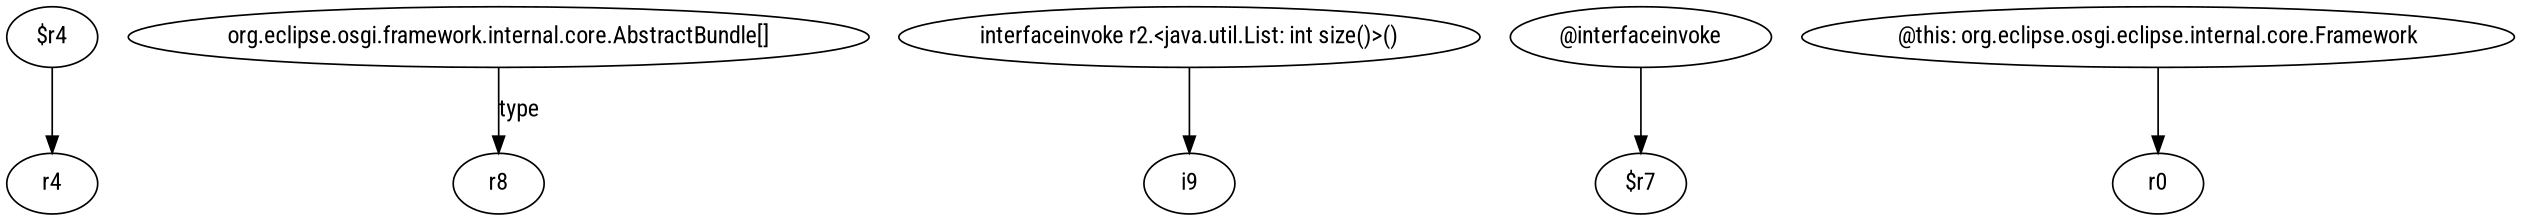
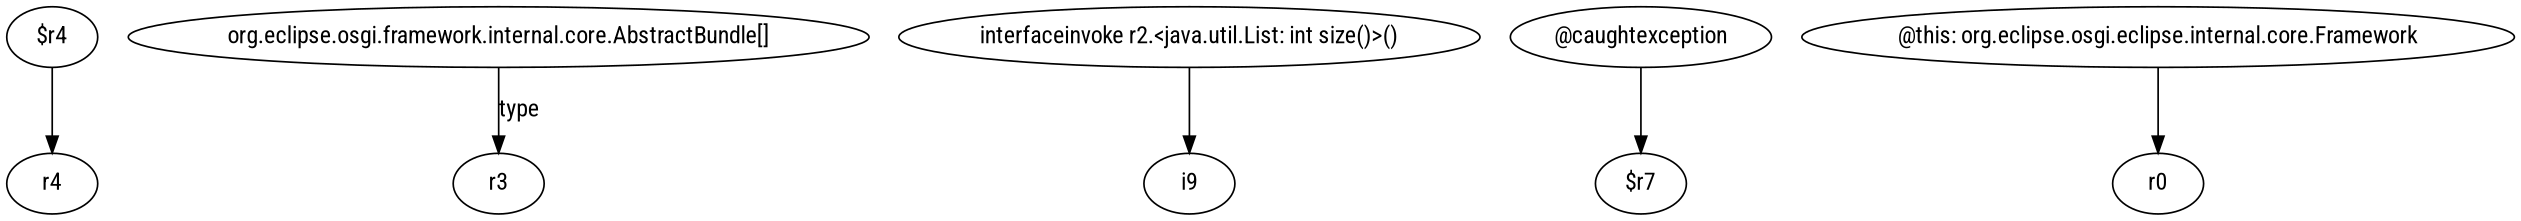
node "@interfaceinvoke": label "@interfaceinvoke" -> "@caughtexception"
node "r8": label "r8" -> "r3"
